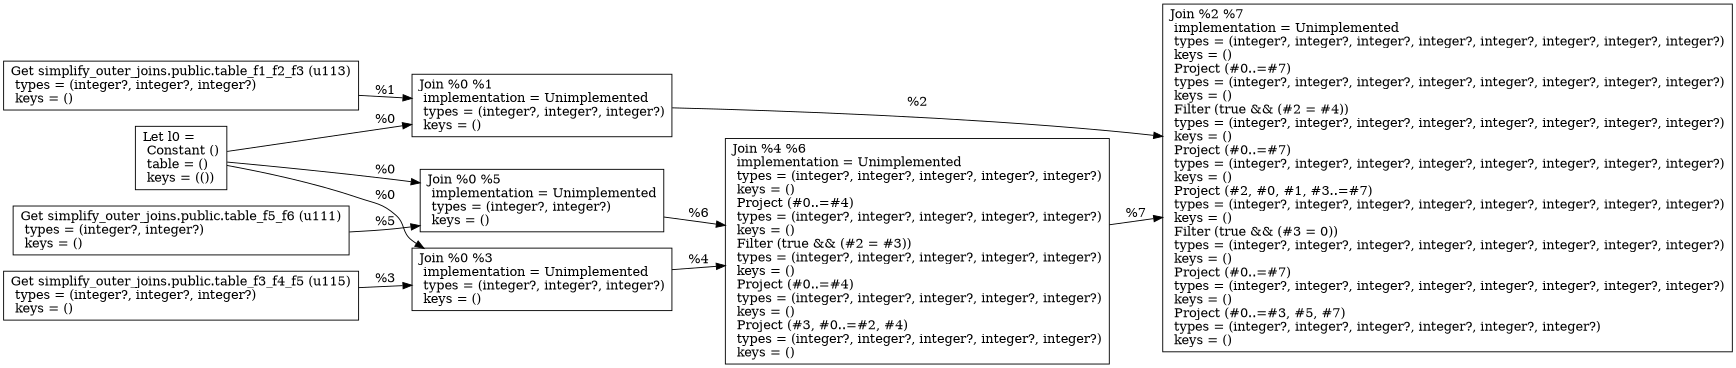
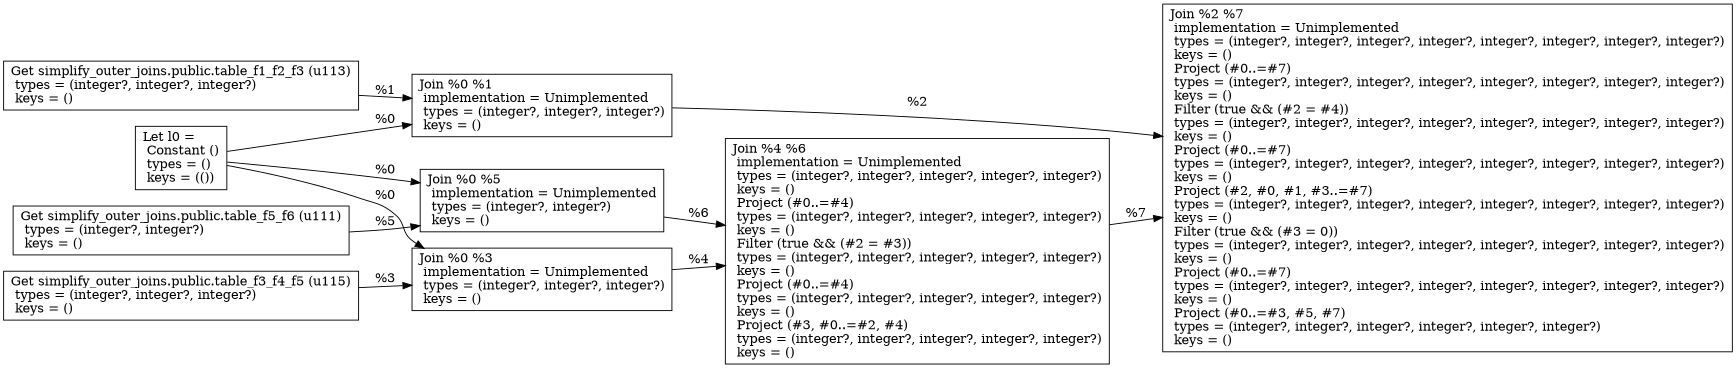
node "Let l0 = Constant () table = () keys = (())": label "Let l0 = Constant () table = () keys = (())" -> "Let l0 = Constant () types = () keys = (())"
